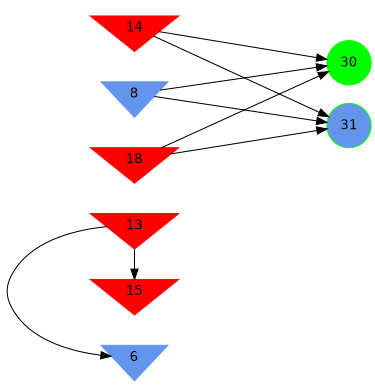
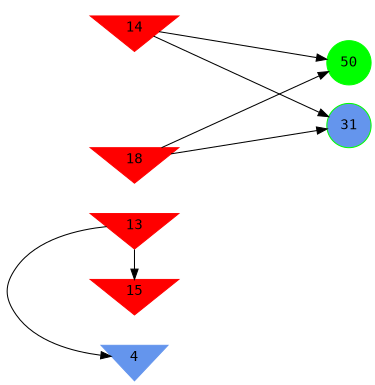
node "30": label "30" -> "50"
node "8": removed
node "6": label "6" -> "4"
